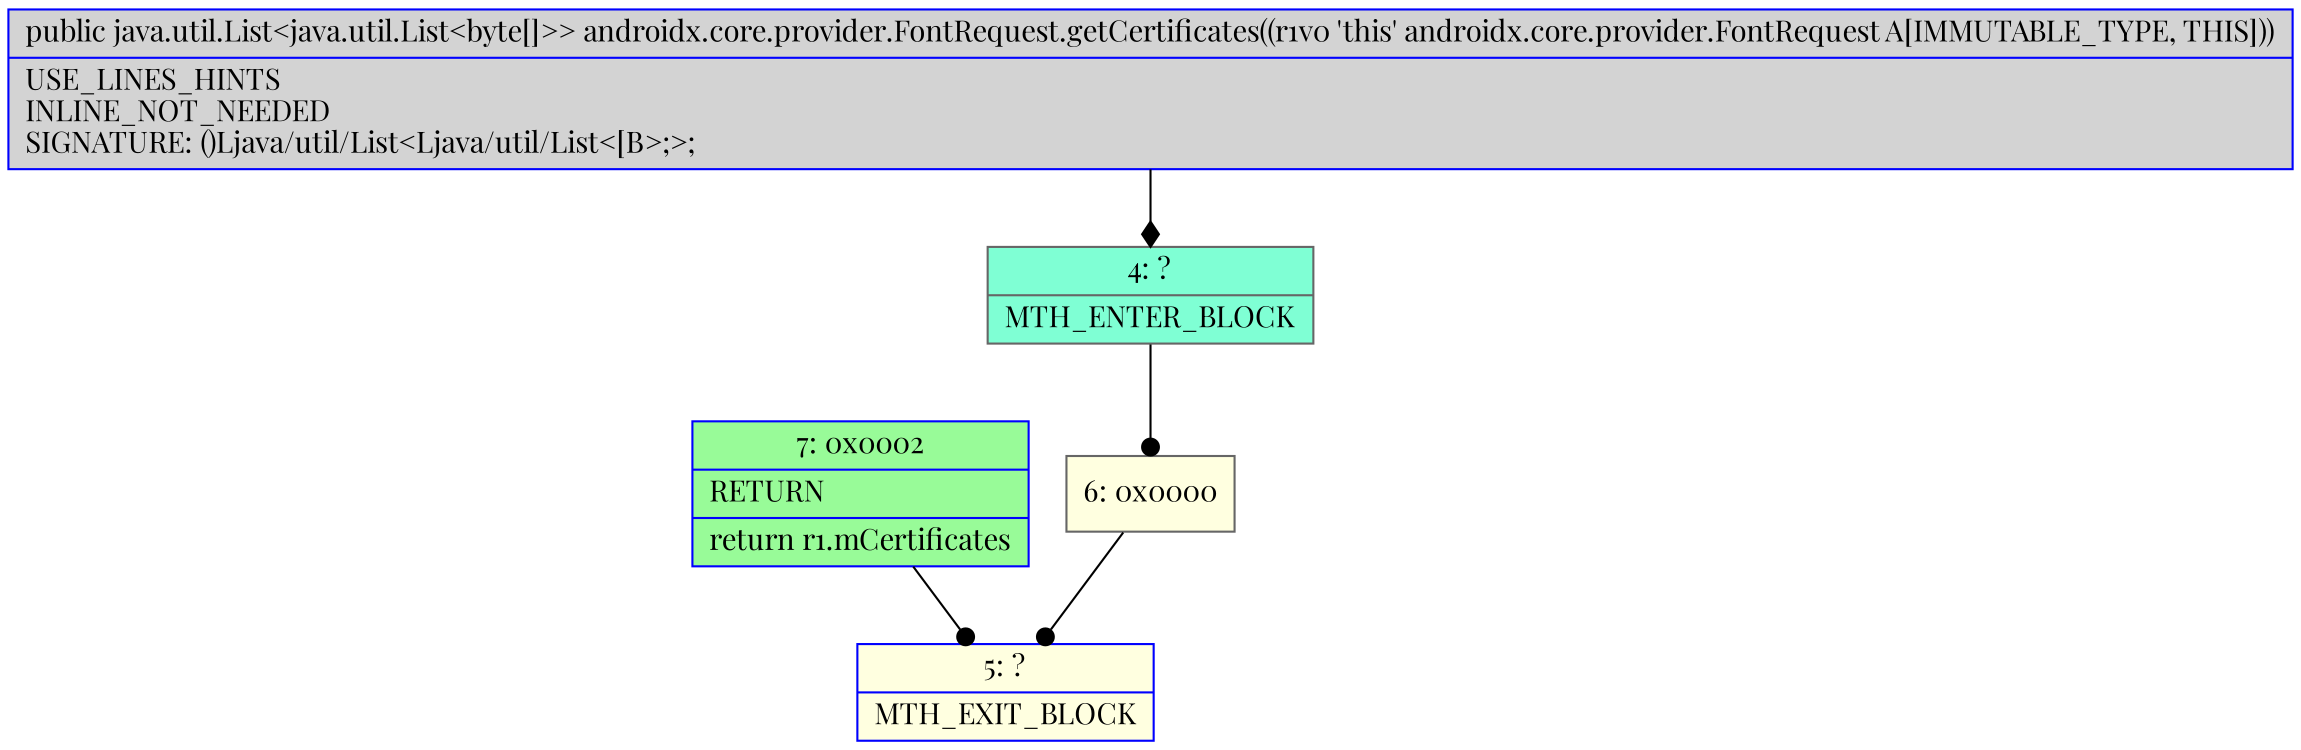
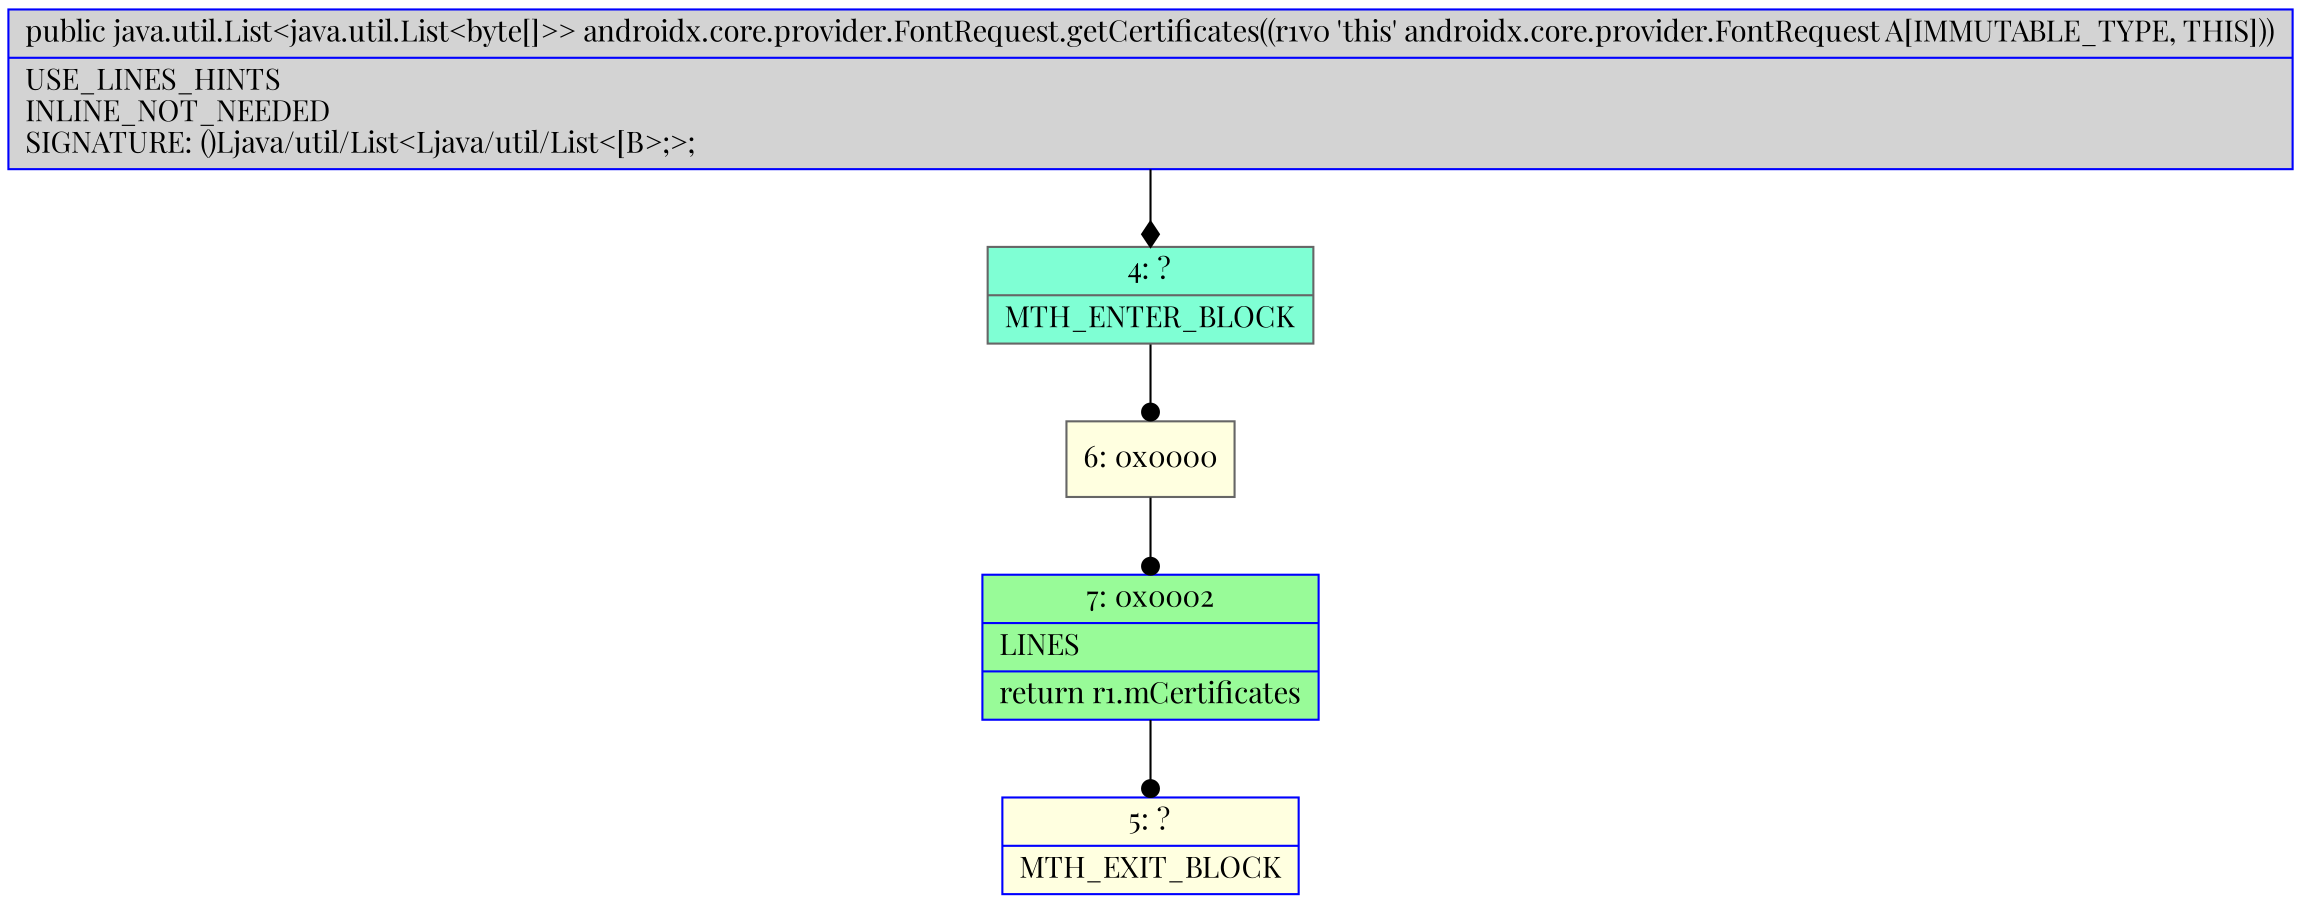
node "7: 0x0002": text "RETURN" -> "LINES"
edge "6: 0x0000" -> "5: ?": now "6: 0x0000" -> "7: 0x0002"
